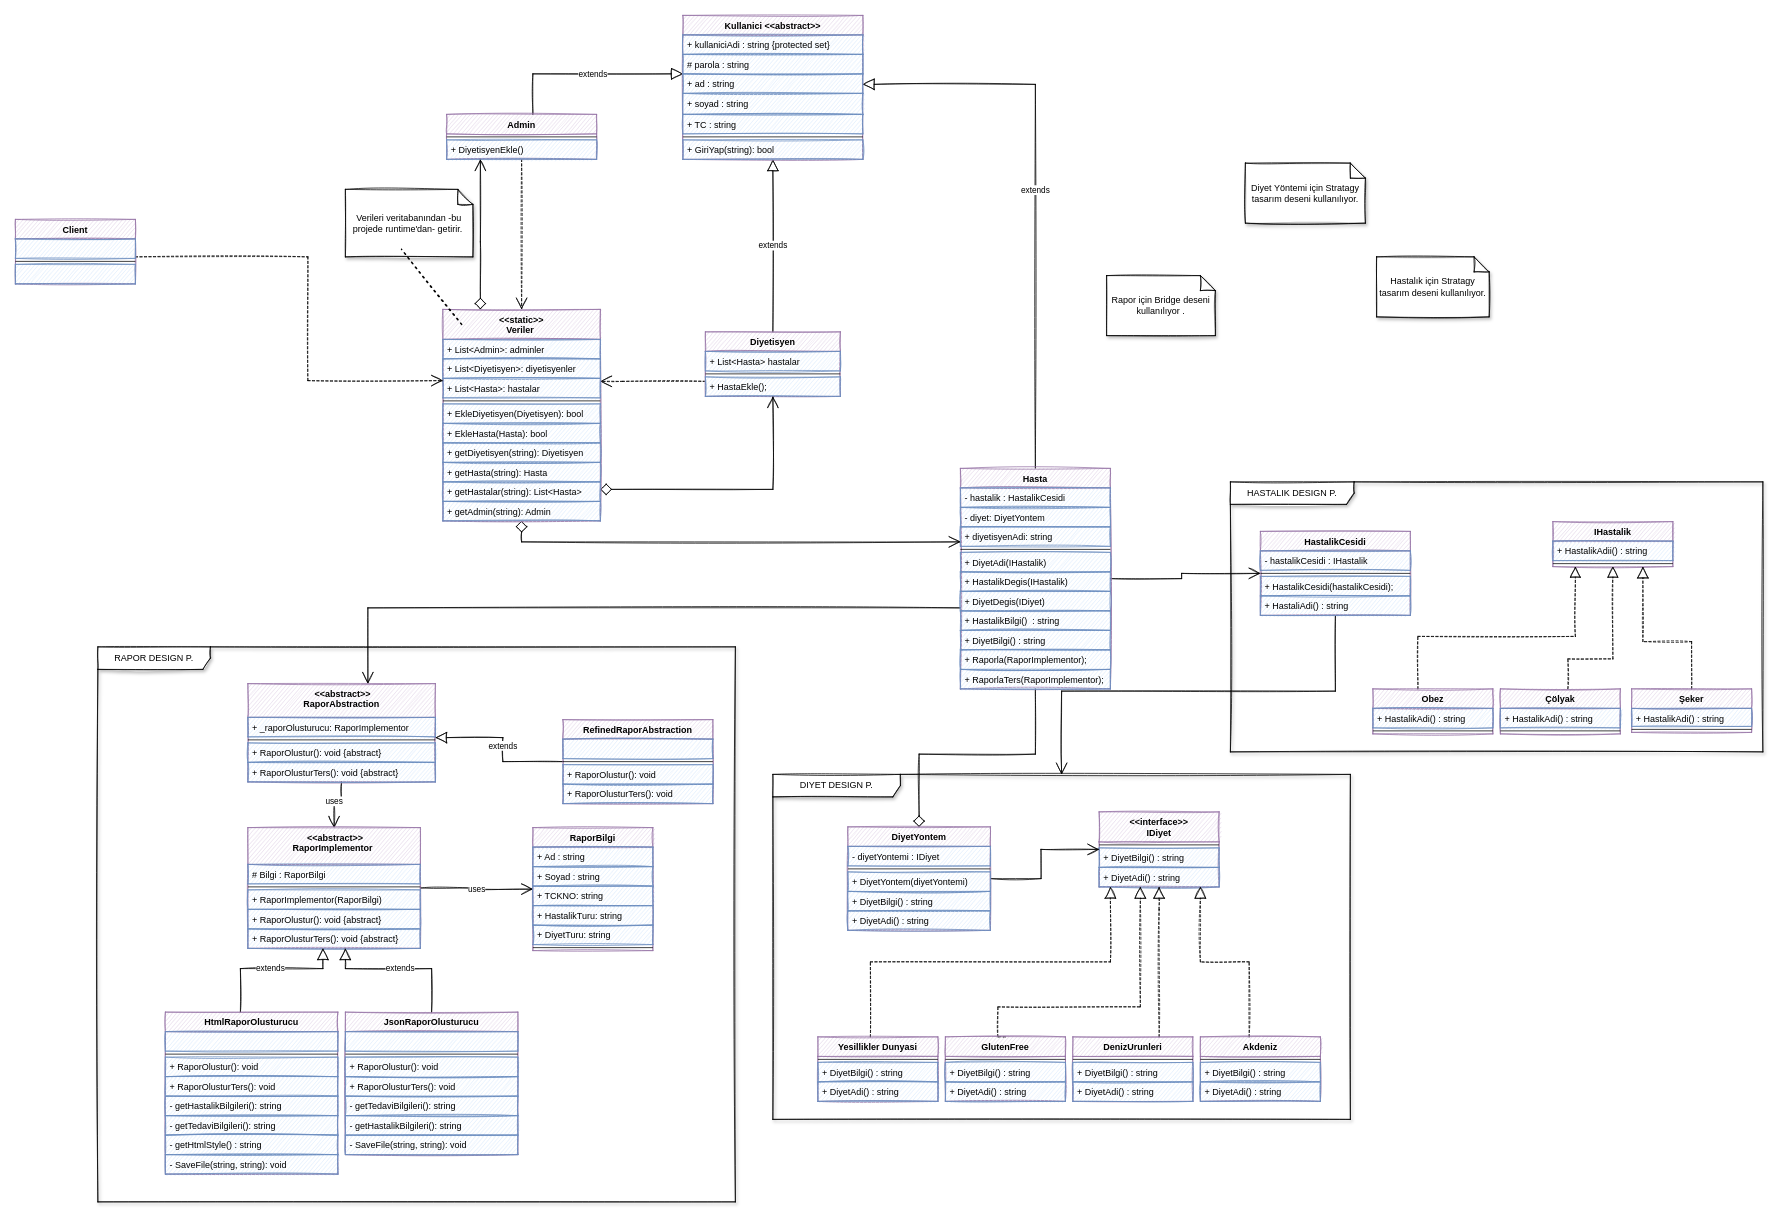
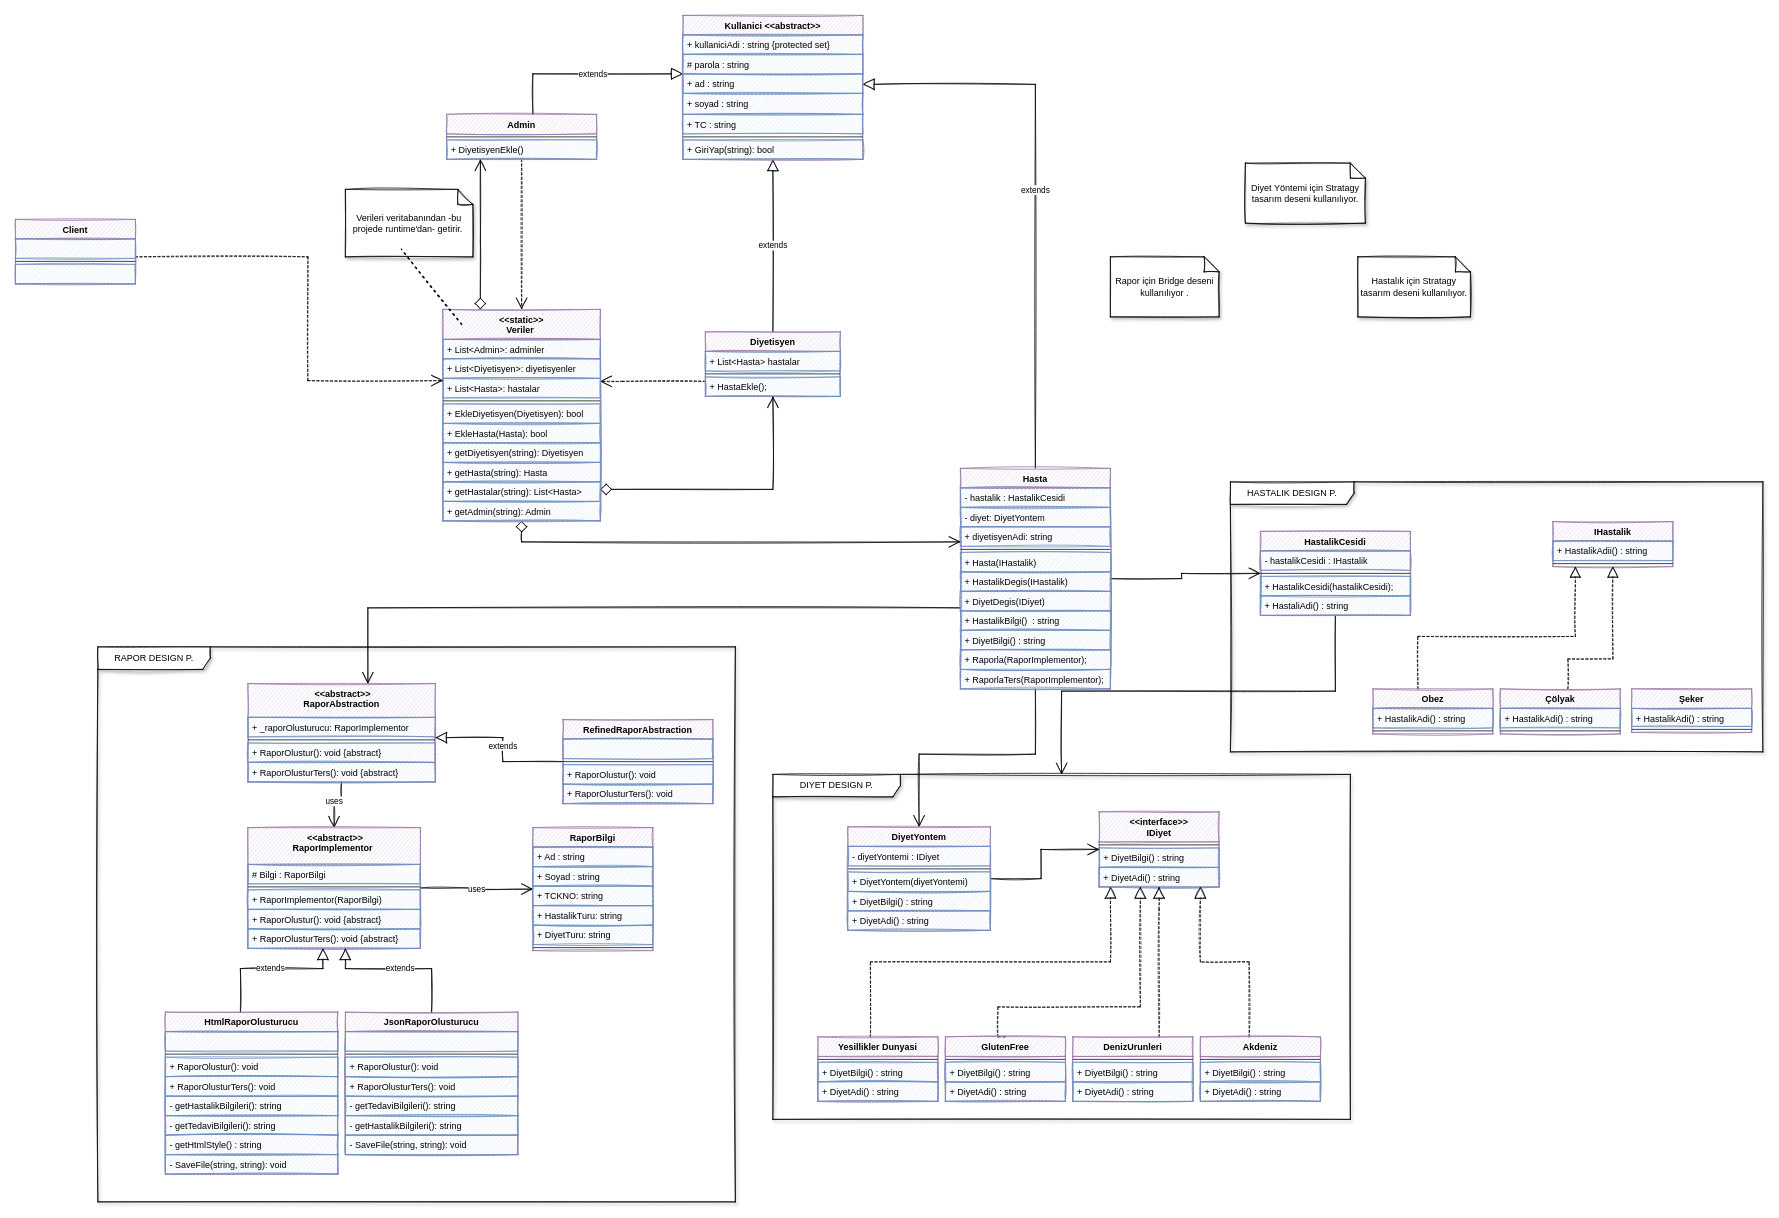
node "Hastalık için Stratagy tasarım deseni kullanılıyor.": moved (1433, 287) -> (1414, 287)
node "Rapor için Bridge deseni kullanılıyor .": moved (1161, 306) -> (1165, 287)
node "+ DiyetAdi(IHastalik)": label "+ DiyetAdi(IHastalik)" -> "+ Hasta(IHastalik)"
edge "Şeker" -> "IHastalik": removed
edge "Hasta" -> "DiyetYontem": arrowhead diamond -> open
